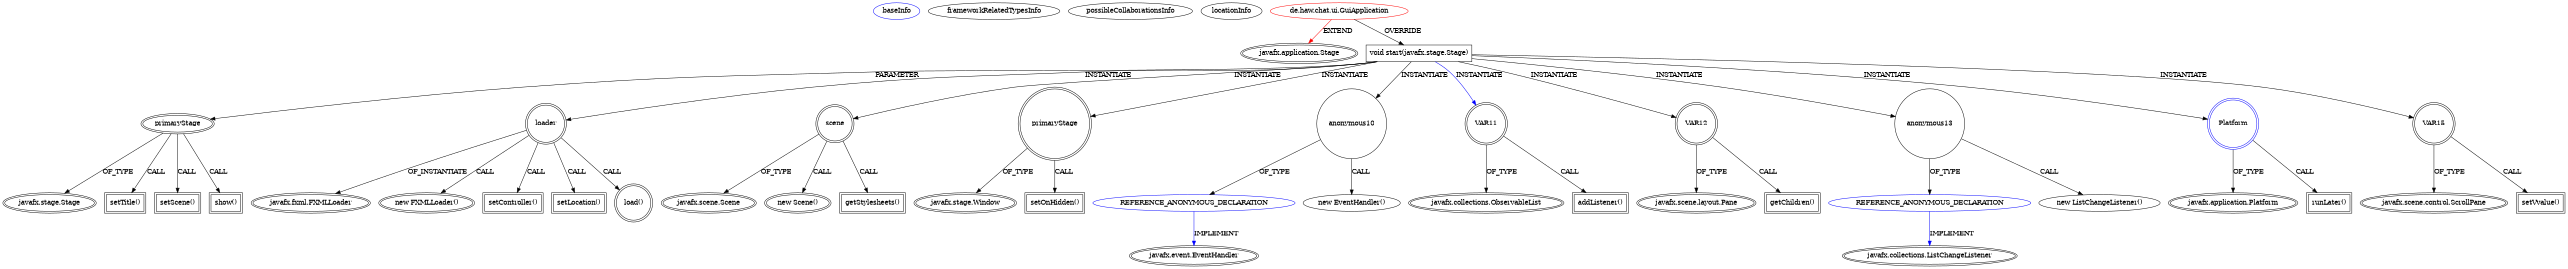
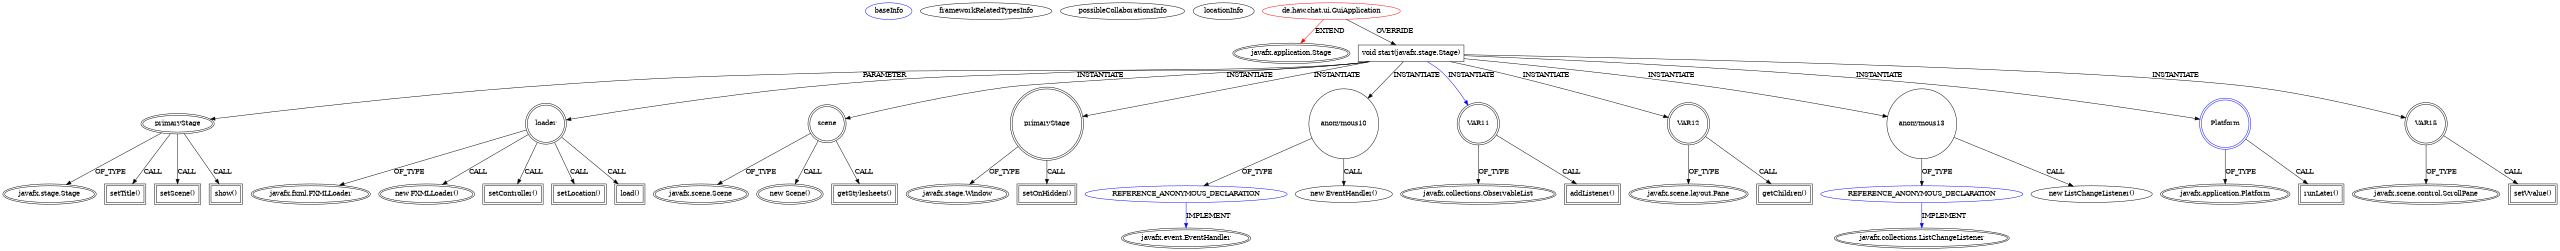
edge "loader" -> "javafx.fxml.FXMLLoader": label "OF_INSTANTIATE" -> "OF_TYPE"
node "load()": shape circle -> box
